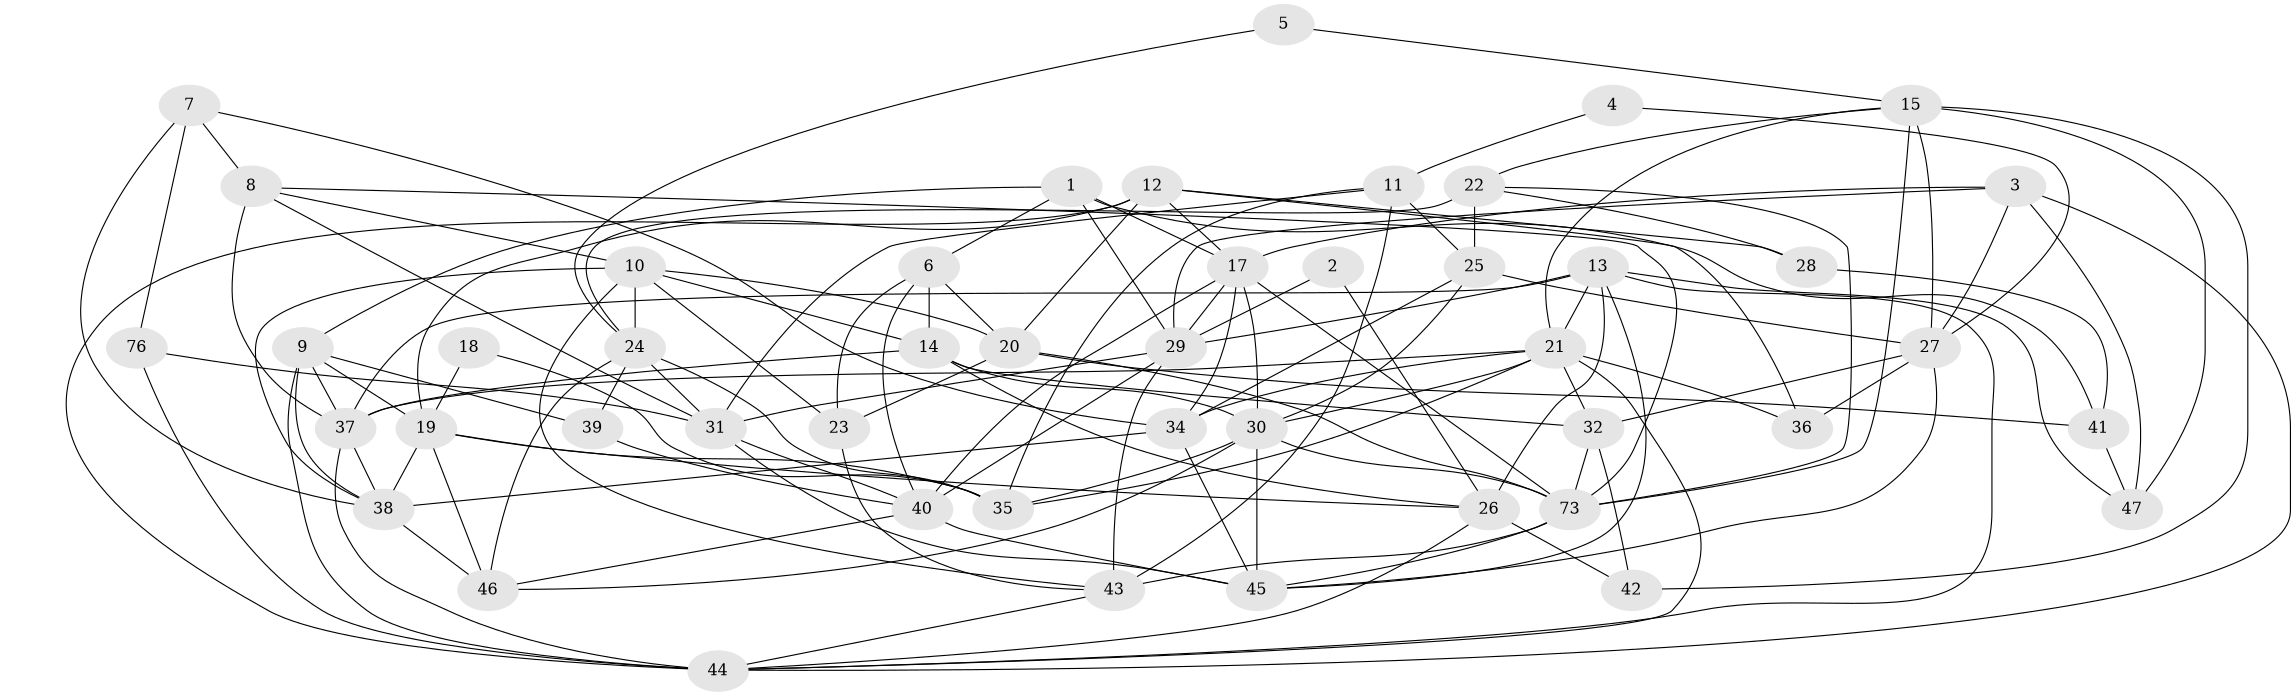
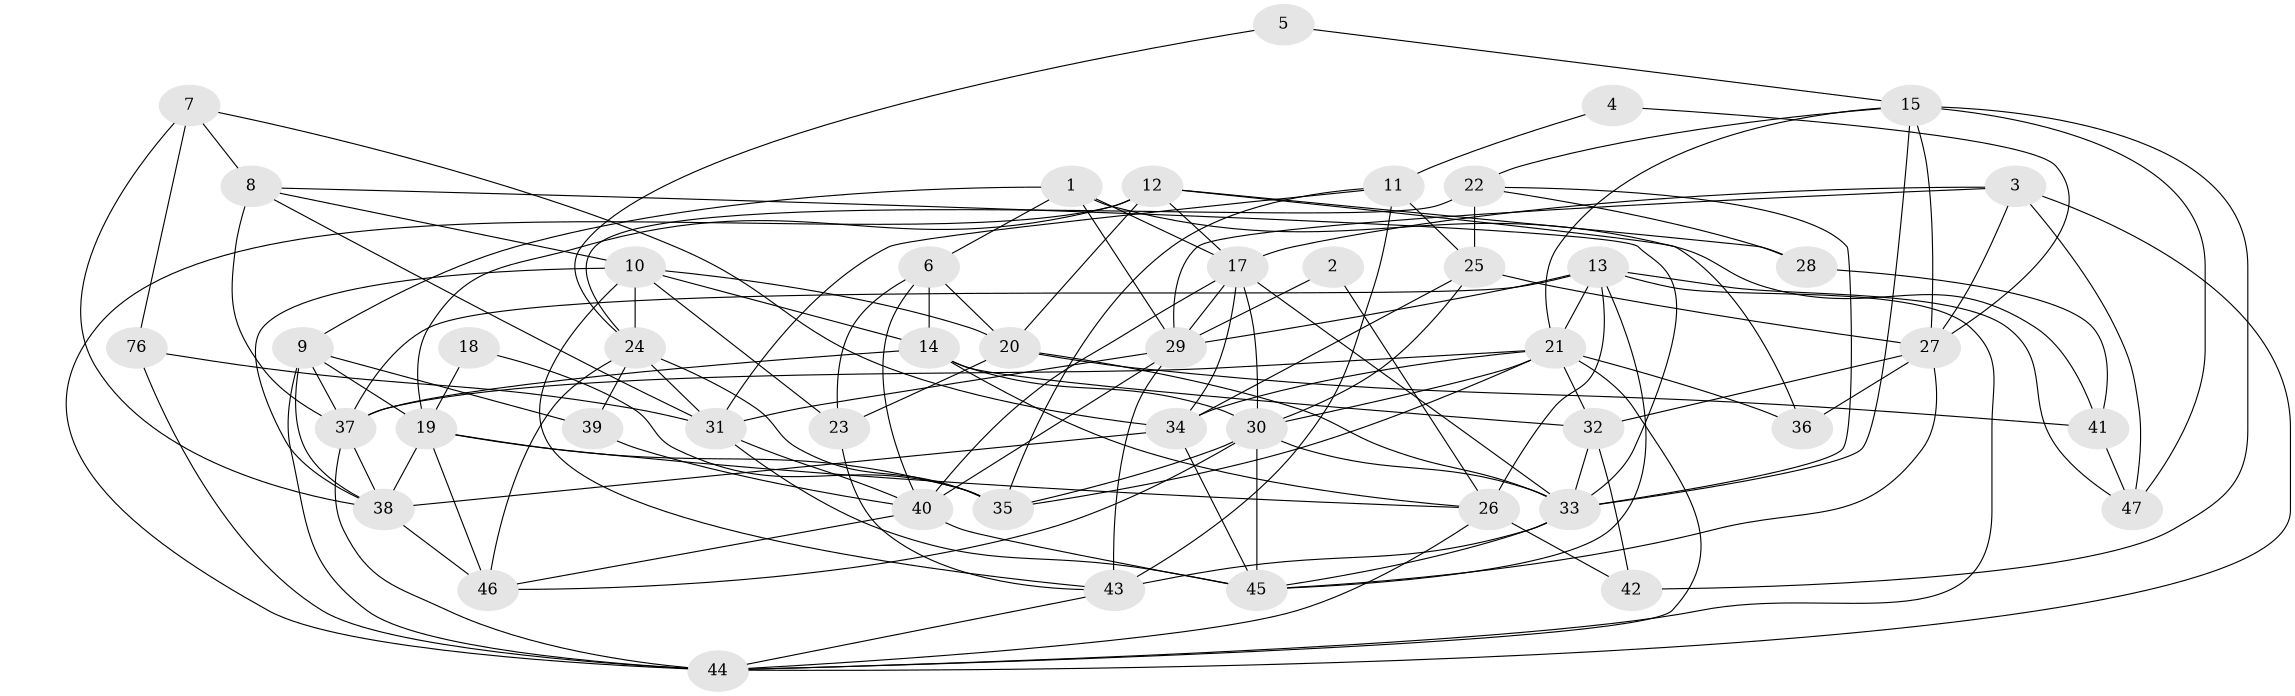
node "73": label "73" -> "33"
